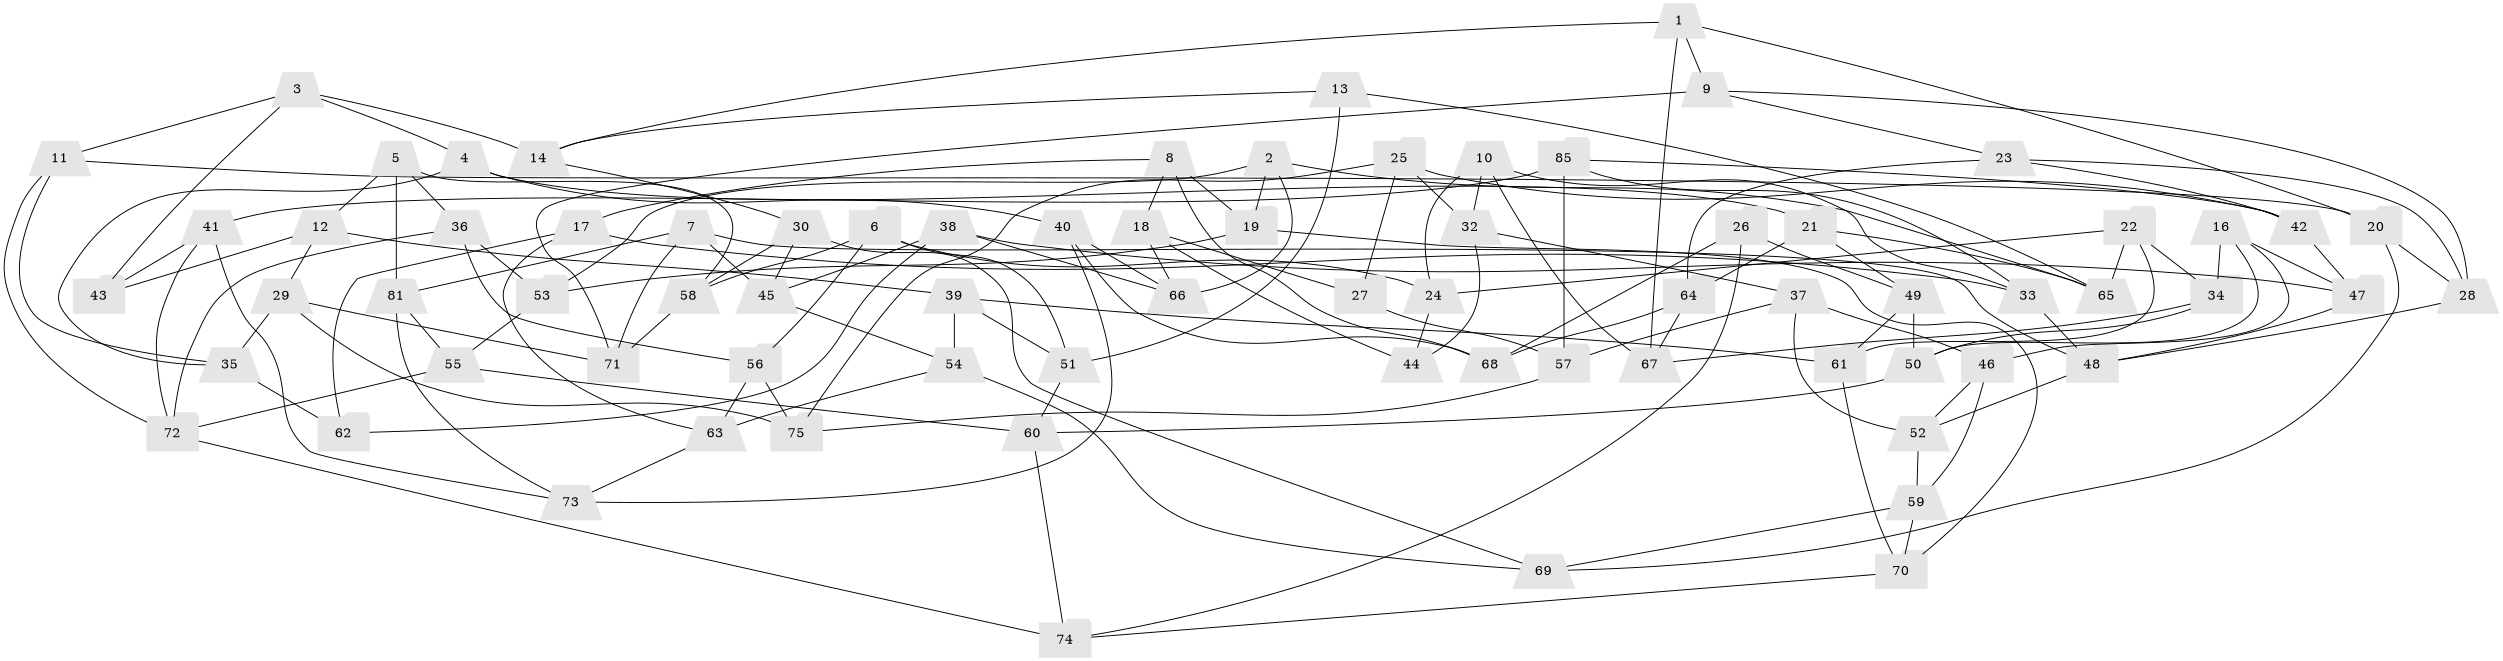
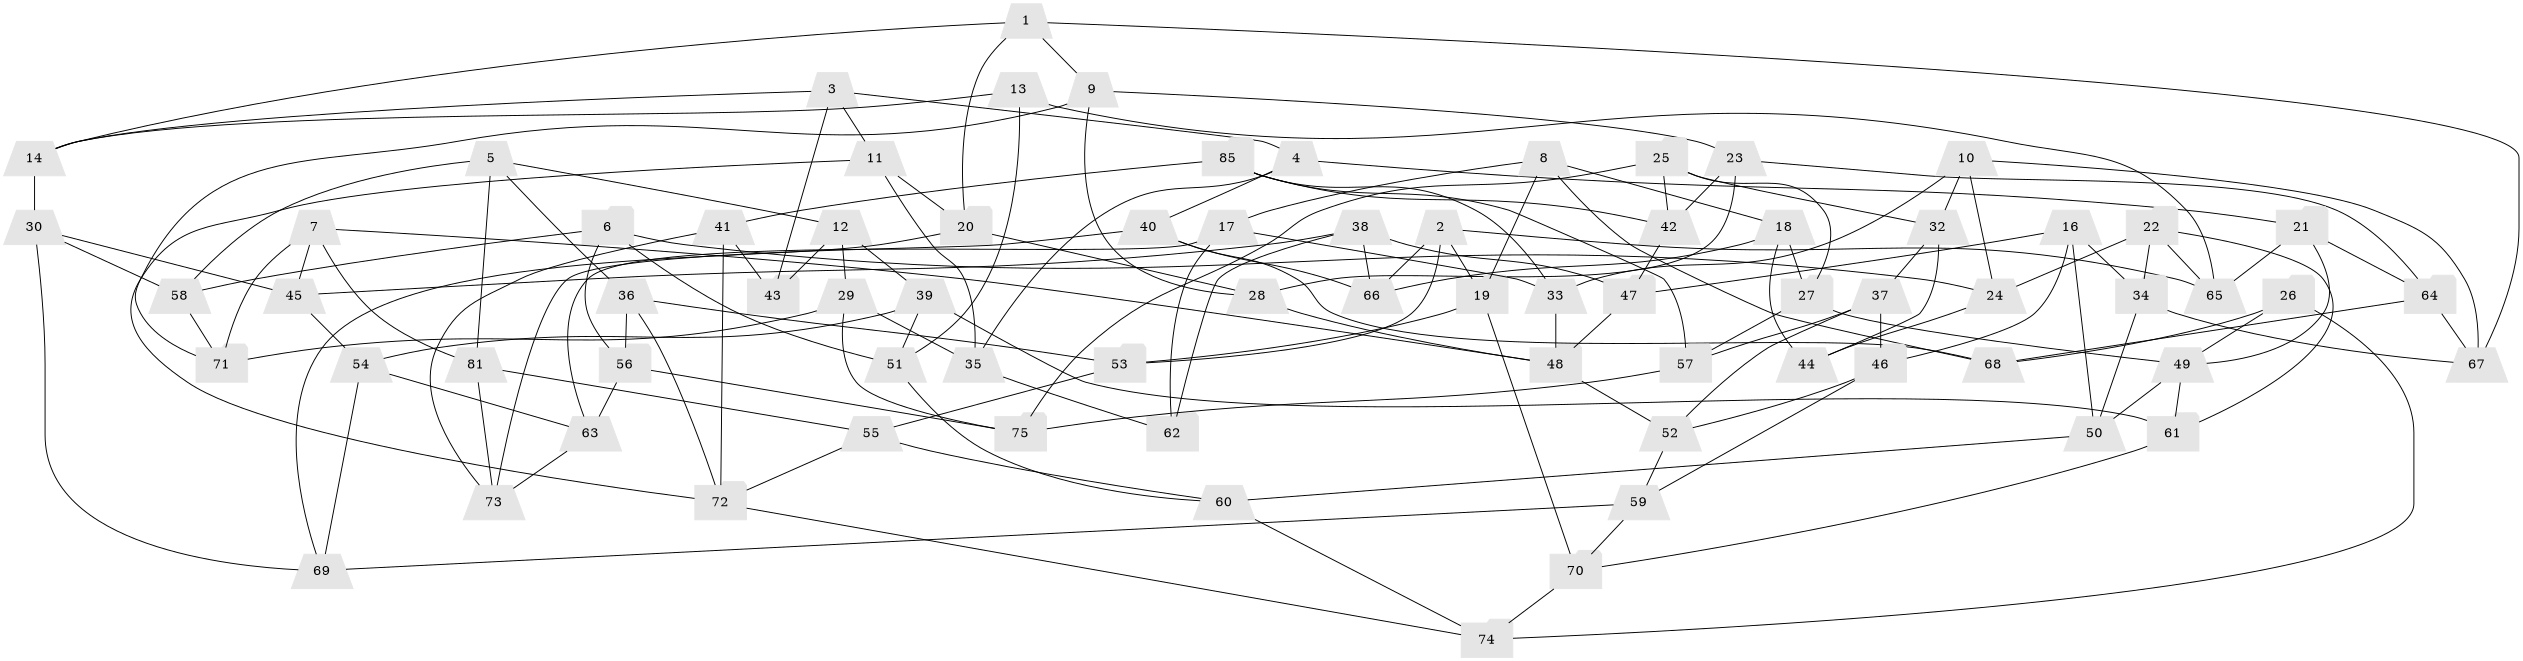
edge "27" -- "49": added
